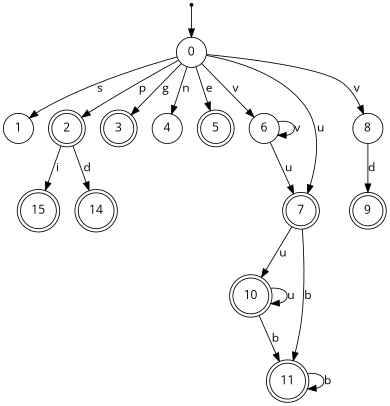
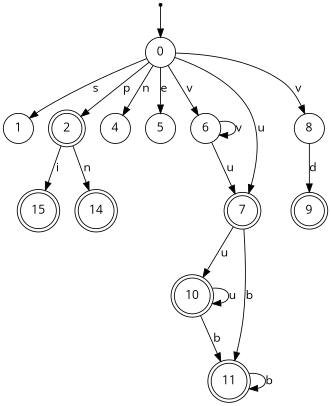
node "3": removed
node "5": shape doublecircle -> circle
edge "2" -> "14": label "d" -> "n"
